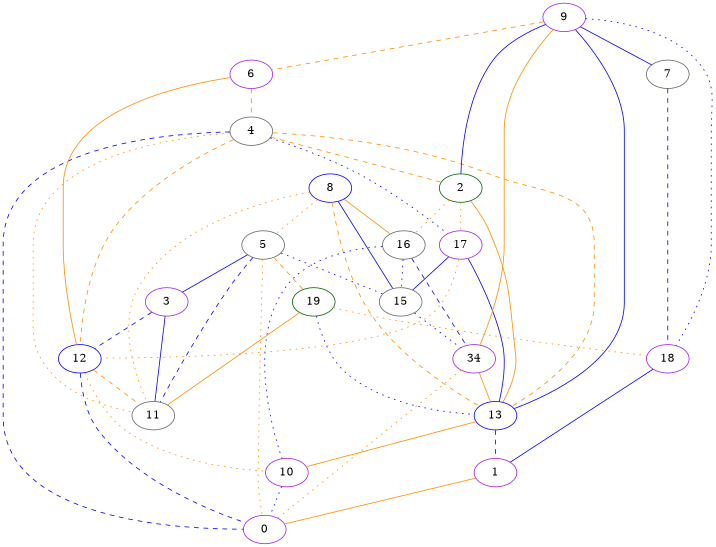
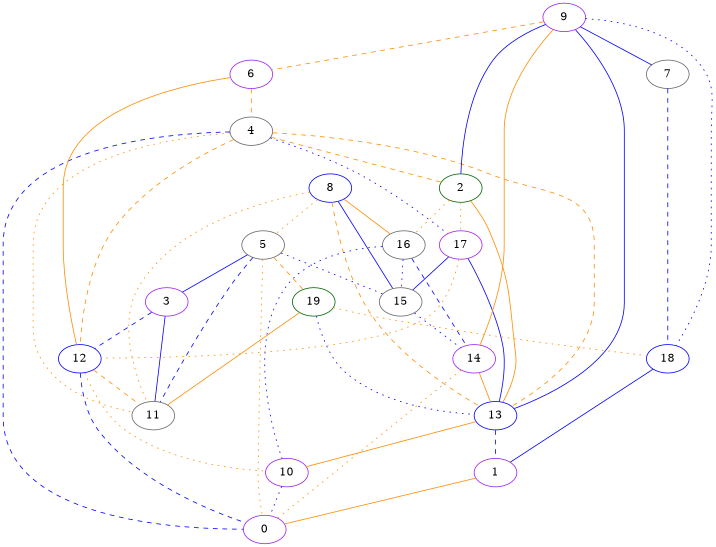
node "34": label "34" -> "14"
node "18": color purple -> blue
